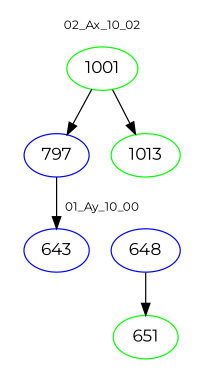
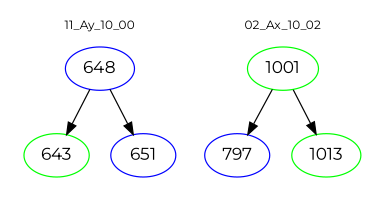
edge "797" -> "643": now "648" -> "643"
cluster "01_Ay_10_00": label "01_Ay_10_00" -> "11_Ay_10_00"
node "643": color blue -> green
node "651": color green -> blue
